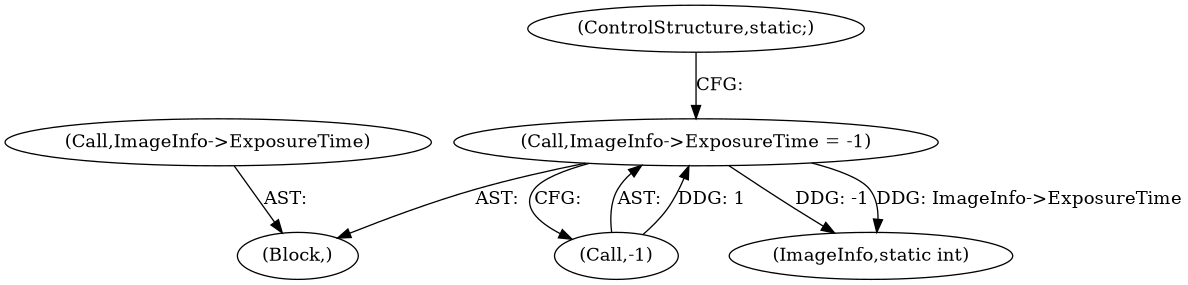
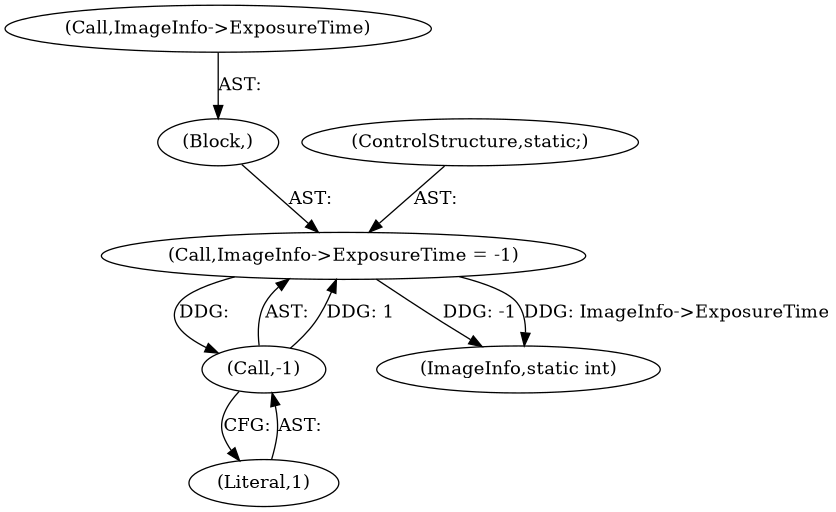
edge "(ControlStructure,static;)" -> "(Call,ImageInfo->ExposureTime = -1)": label "CFG: " -> "AST: "
edge "(Call,ImageInfo->ExposureTime = -1)" -> "(Block,)": reversed
edge "(Call,ImageInfo->ExposureTime = -1)" -> "(Call,-1)": label "CFG: " -> "DDG: "
node "(Literal,1)": added
